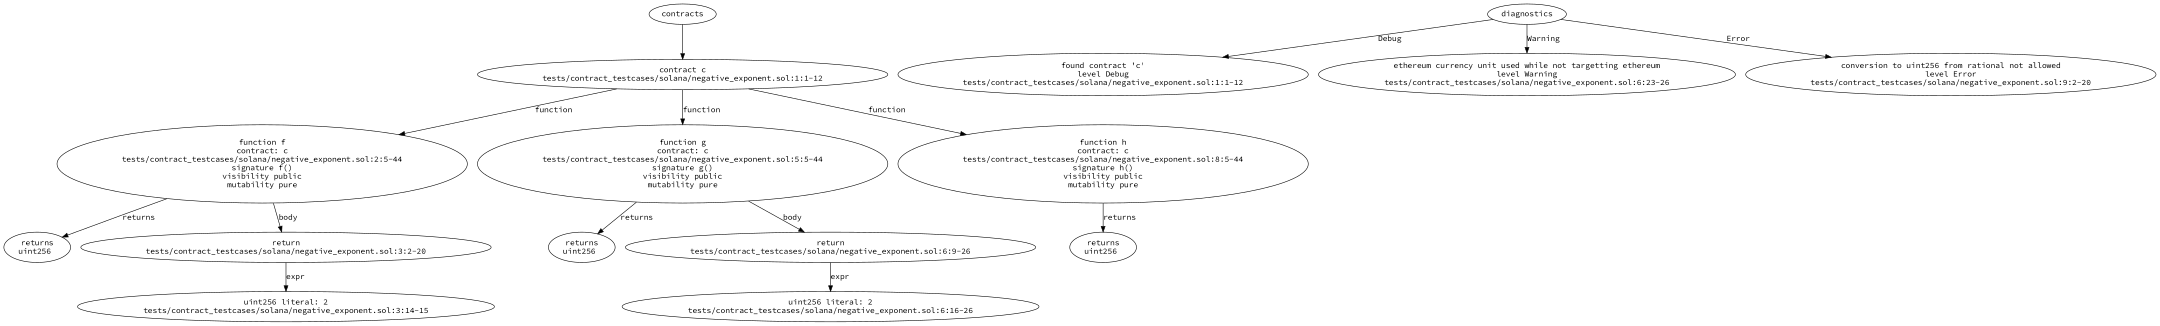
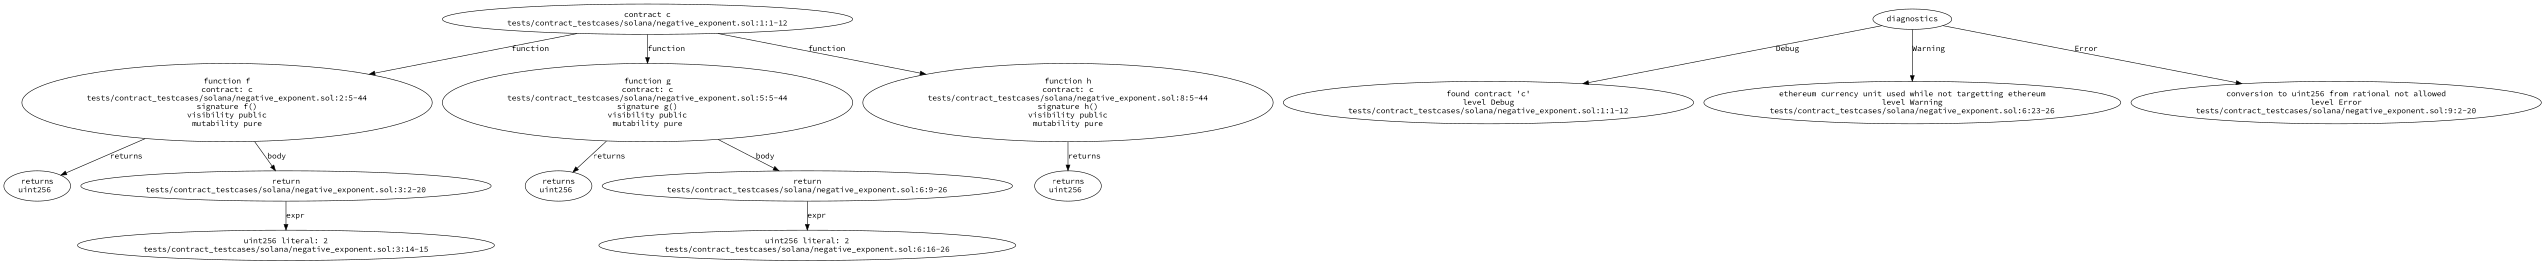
node "contracts": removed
